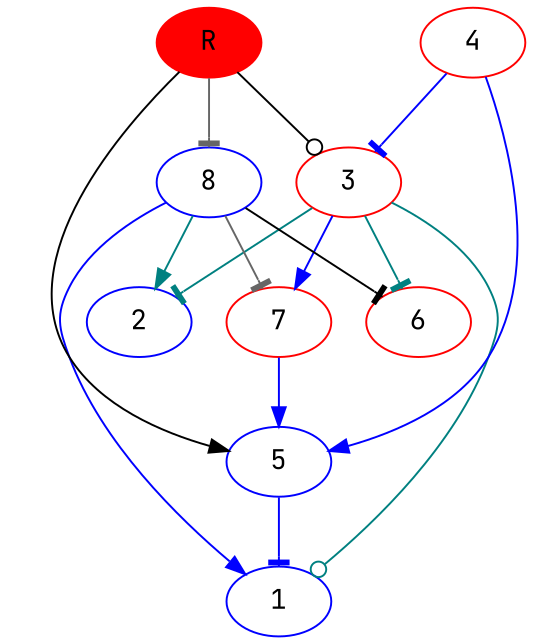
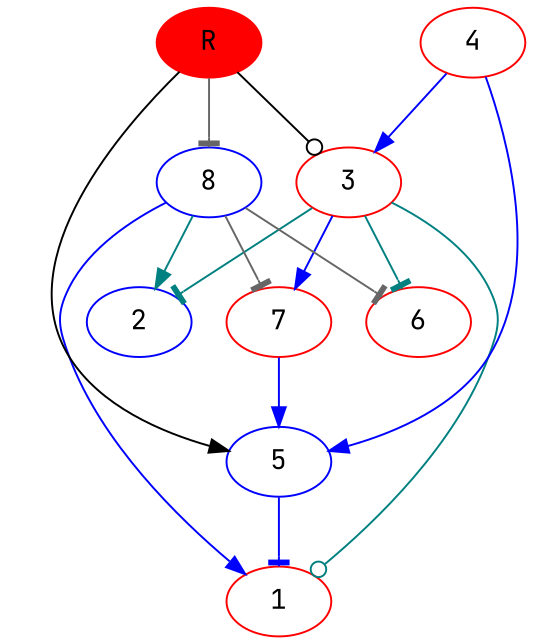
edge "4" -> "3": arrowhead tee -> normal
edge "8" -> "6": color black -> gray40
node "1": color blue -> red
